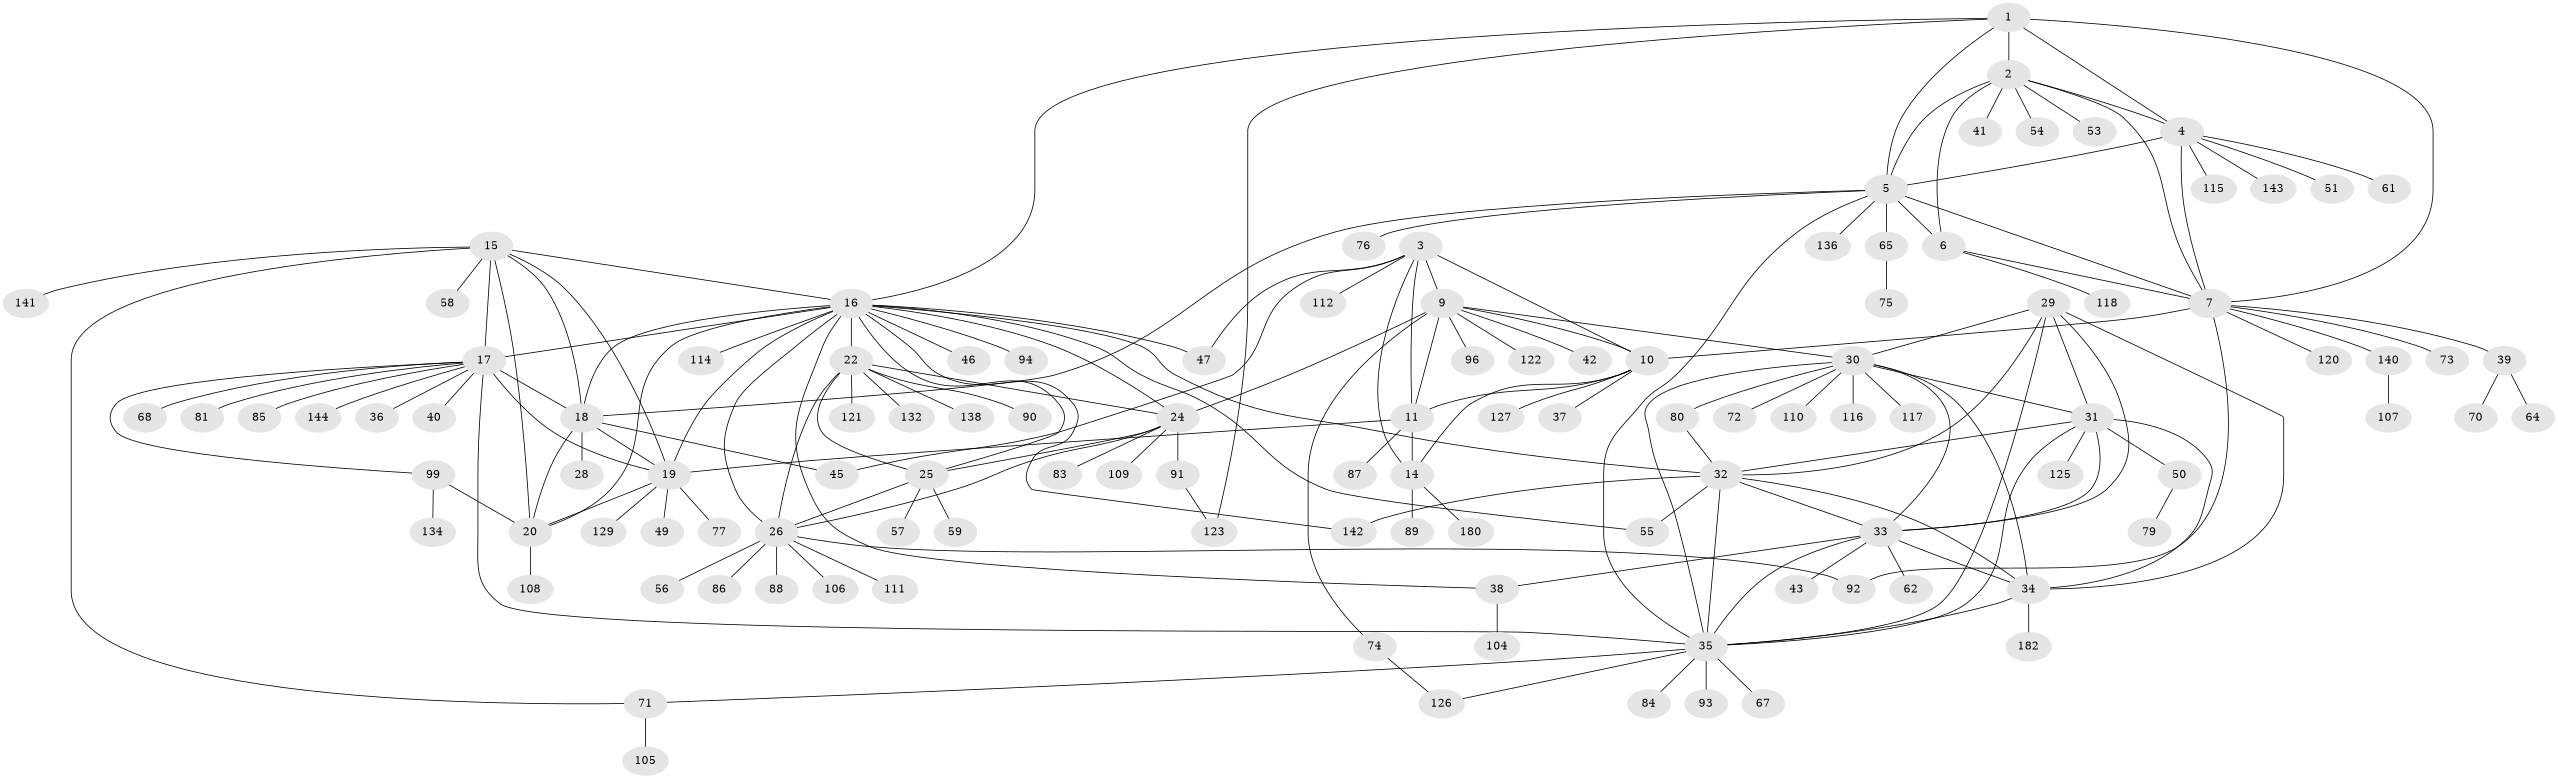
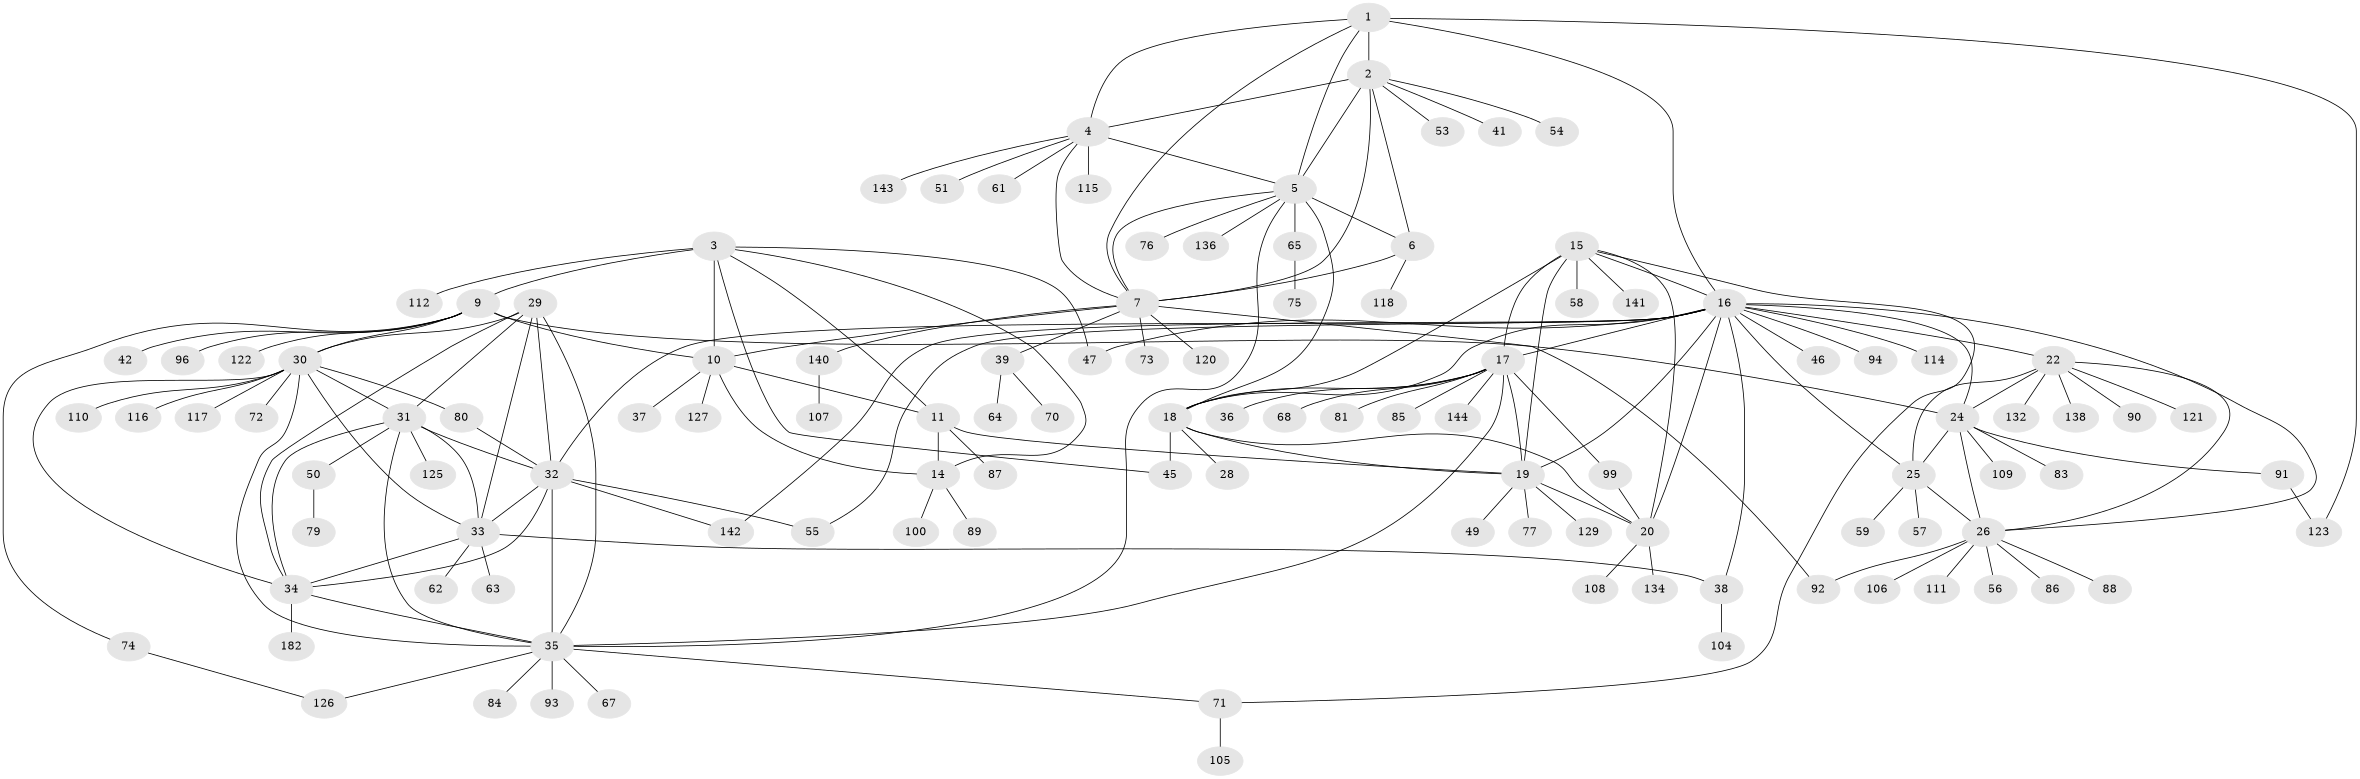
edge "9" -- "11": removed
node "40": removed
edge "99" -- "134": now "20" -- "134"
node "180": label "180" -> "100"
edge "33" -- "35": removed
node "43": label "43" -> "63"
